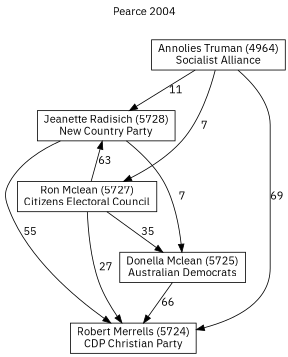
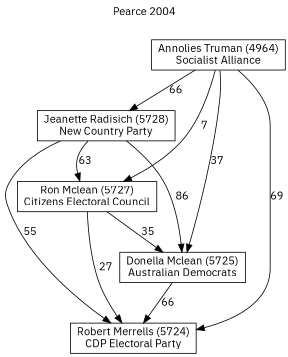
edge "Annolies Truman (4964) Socialist Alliance" -> "Jeanette Radisich (5728) New Country Party": label "11" -> "66"
edge "Annolies Truman (4964) Socialist Alliance" -> "Donella Mclean (5725) Australian Democrats": added, label "37"
edge "Ron Mclean (5727) Citizens Electoral Council" -> "Jeanette Radisich (5728) New Country Party": reversed
edge "Jeanette Radisich (5728) New Country Party" -> "Donella Mclean (5725) Australian Democrats": label "7" -> "86"
node "Robert Merrells (5724) CDP Christian Party": label "Robert Merrells (5724) CDP Christian Party" -> "Robert Merrells (5724) CDP Electoral Party"
